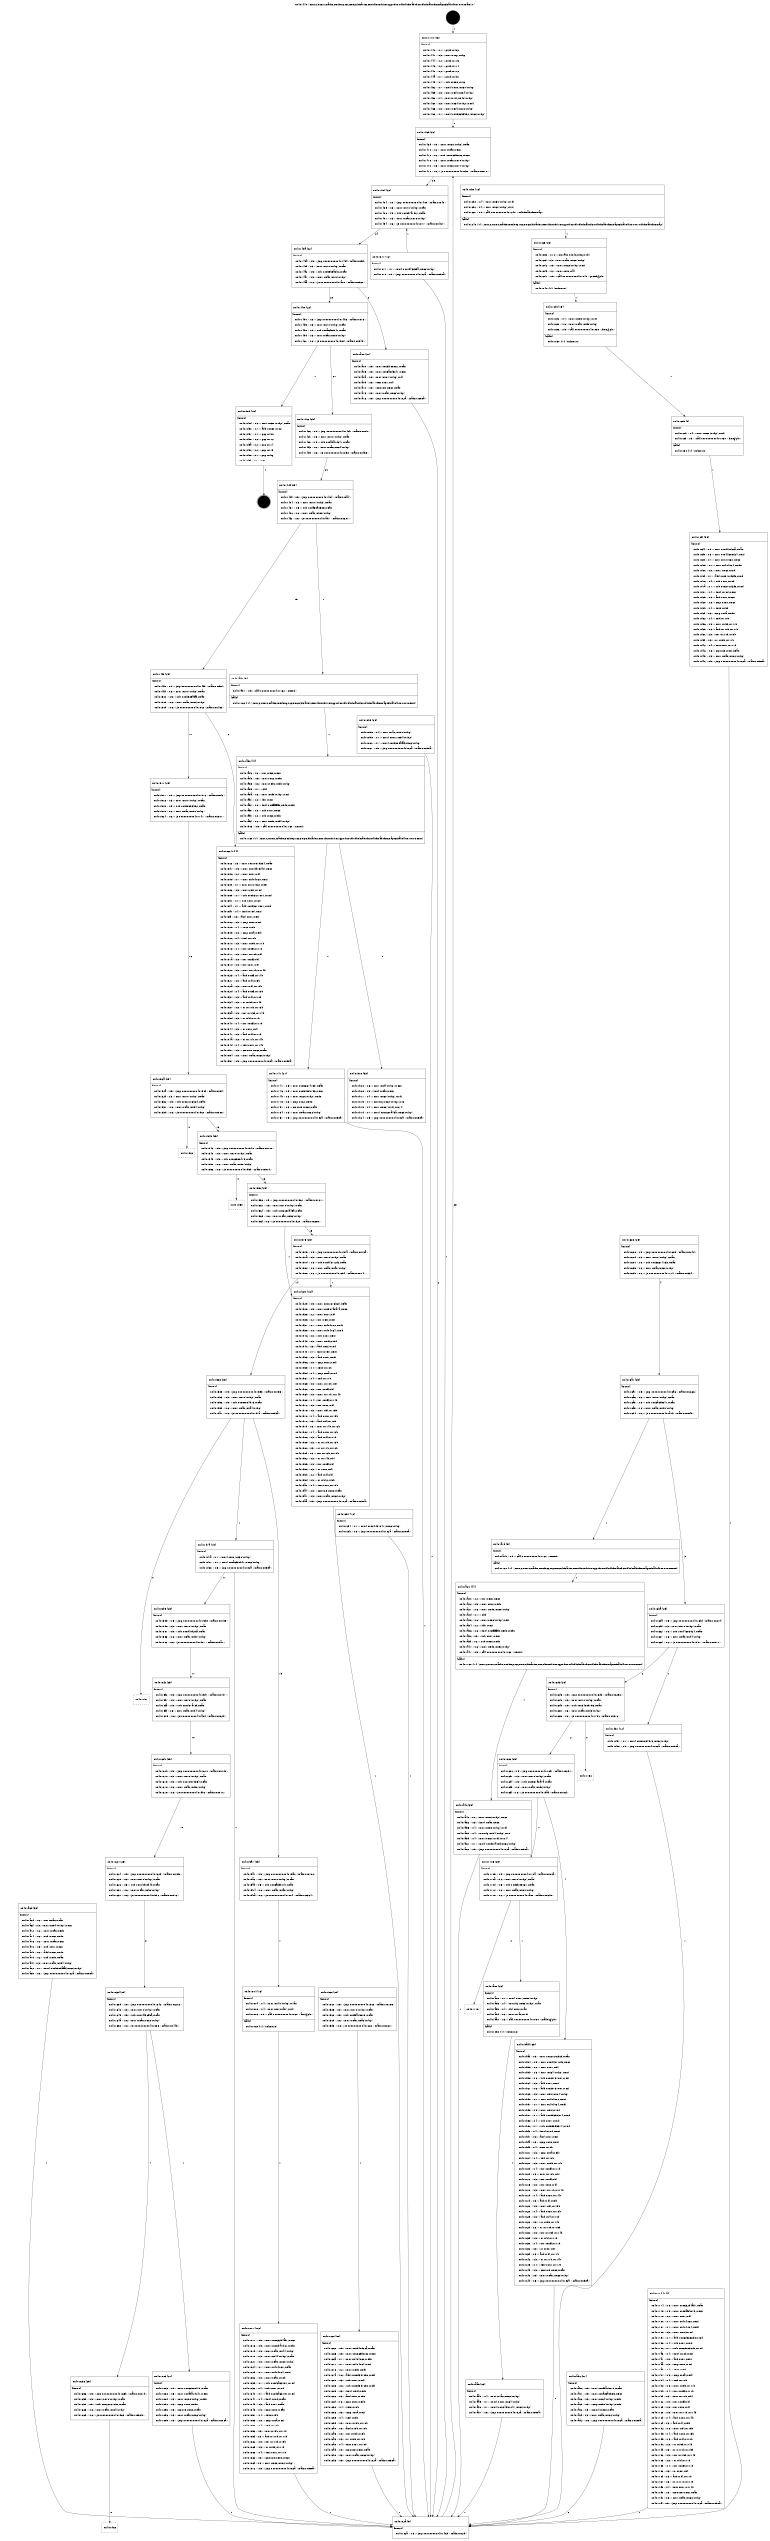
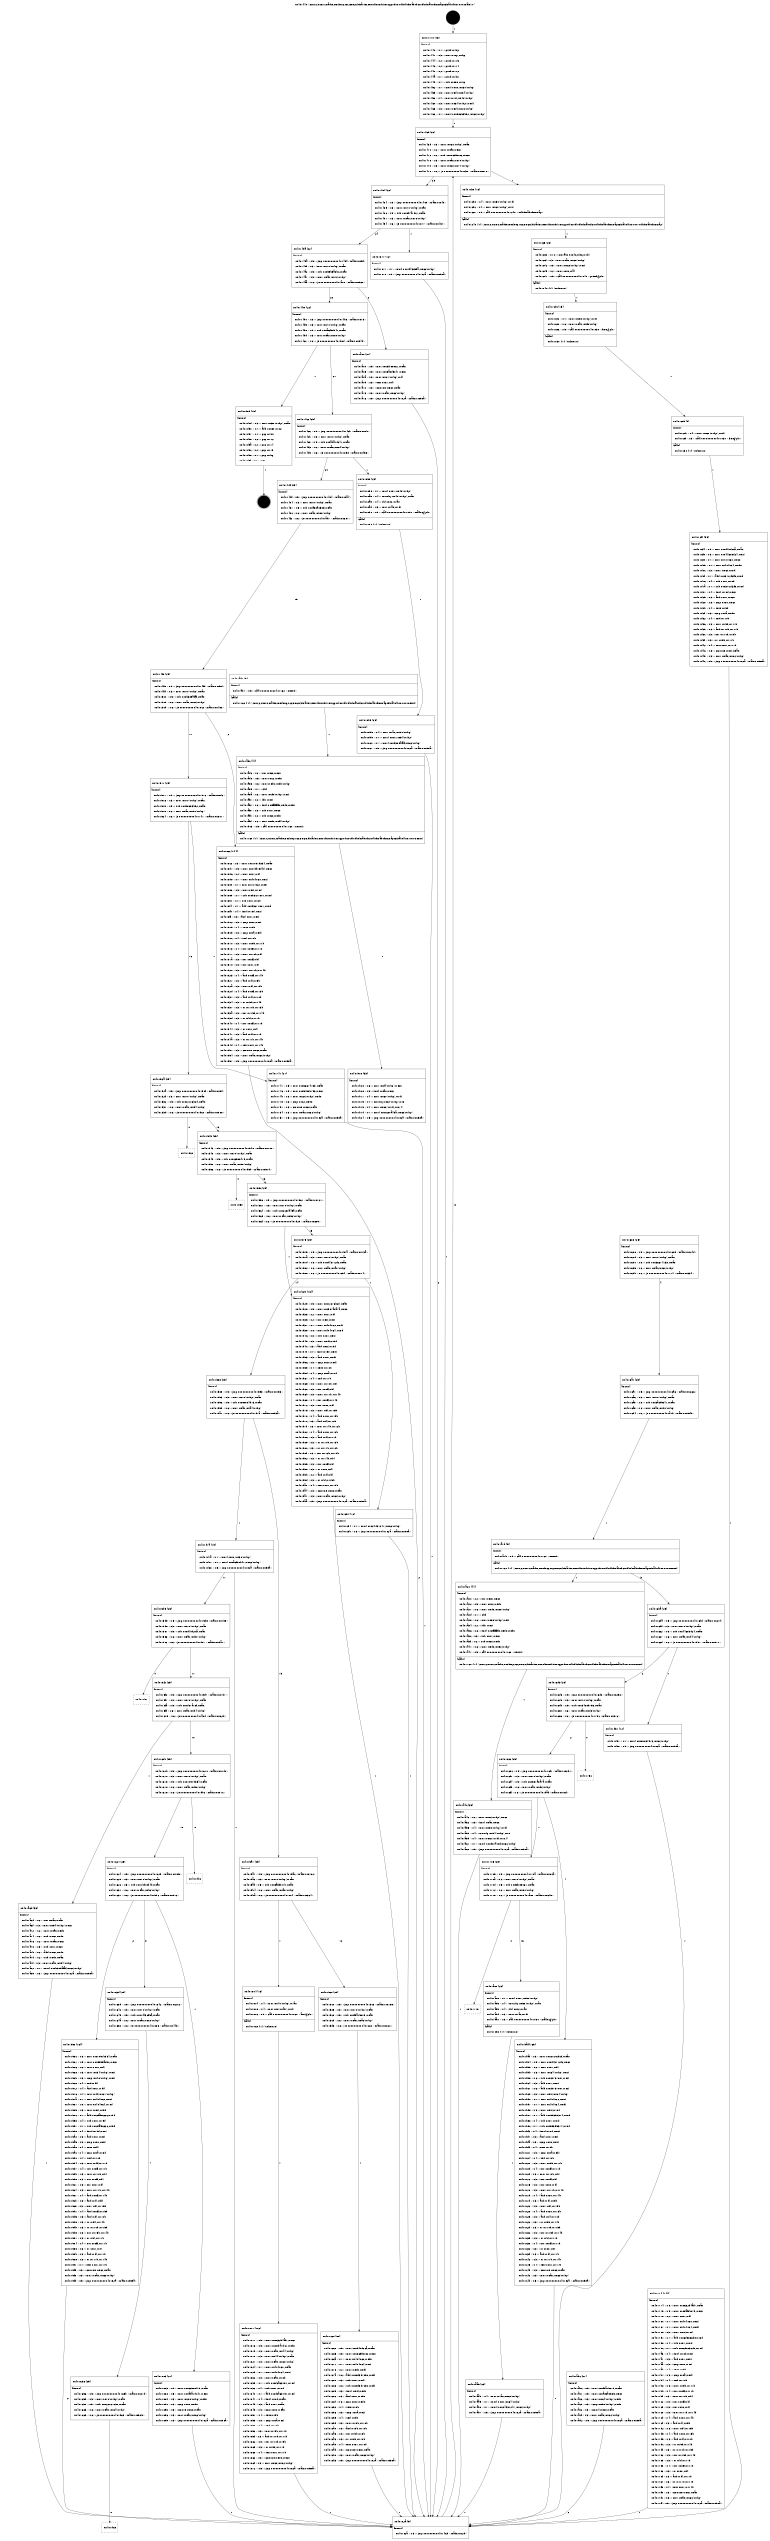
edge "0x40146d [23]" -> "0x401cb8 [13]": added, label "1"
edge "0x401877 [12]" -> "0x401484 [22]": reversed
node "0x40189e [23]": added
edge "0x4014df [25]" -> "0x401ad7 [5]": removed, label "1"
edge "0x401adc [44]" -> "0x401741 [27]": now "0x401511 [25]" -> "0x401741 [27]"
edge "0x401e2a [5]" -> "0x40146d [23]": label " 25" -> " 3"
edge "0x401575 [25]" -> "0x401b29 [134]": now "0x401575 [25]" -> "0x401c54 [12]"
edge "0x4016a1 [25]" -> "0x4016ba [25]": now "0x401a1b [5]" -> "0x4016ba [25]"
edge "0x40158e [25]" -> "0x401de7": now "0x4015d9 [25]" -> "0x401de7"
edge "0x4018cc [144]" -> "0x401e2a [5]": added, label "2"
edge "0x4015f2 [25]" -> "0x401a6d [33]": added, label "1"
node "0x401dbc": added
edge "0x401705 [25]" -> "0x401a8e [23]": label " 1" -> " 16"
edge "0x4015a7 [25]" -> "0x4015c0 [25]": added, label "12"
node "0x40195c [164]": added
edge "0x40163d [25]" -> "0x401883 [27]": now "0x401624 [25]" -> "0x401883 [27]"
